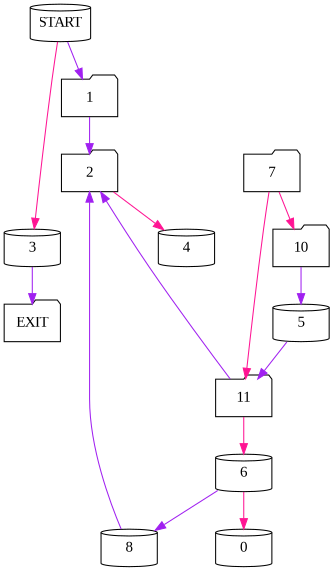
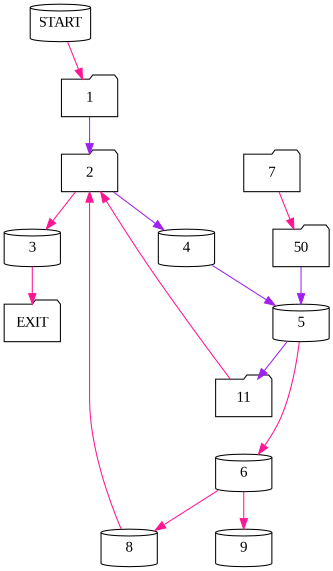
edge "START" -> "1": color purple -> deeppink
edge "START" -> "3": now "2" -> "3"
edge "2" -> "4": color deeppink -> purple
node "10": label "10" -> "50"
edge "3" -> "EXIT": color purple -> deeppink
edge "7" -> "11": removed
edge "4" -> "5": added
edge "11" -> "2": color purple -> deeppink
edge "8" -> "2": color purple -> deeppink
edge "11" -> "6": now "5" -> "6"
edge "6" -> "8": color purple -> deeppink
node "0": label "0" -> "9"
